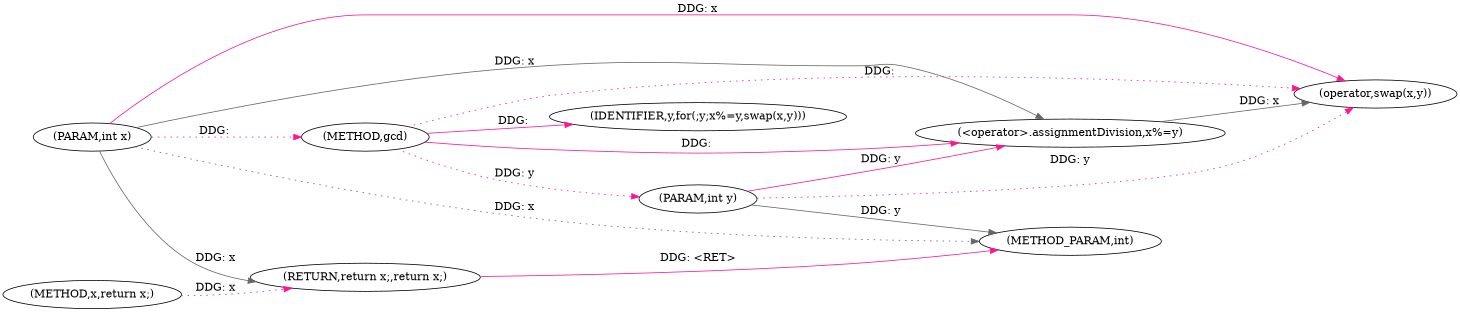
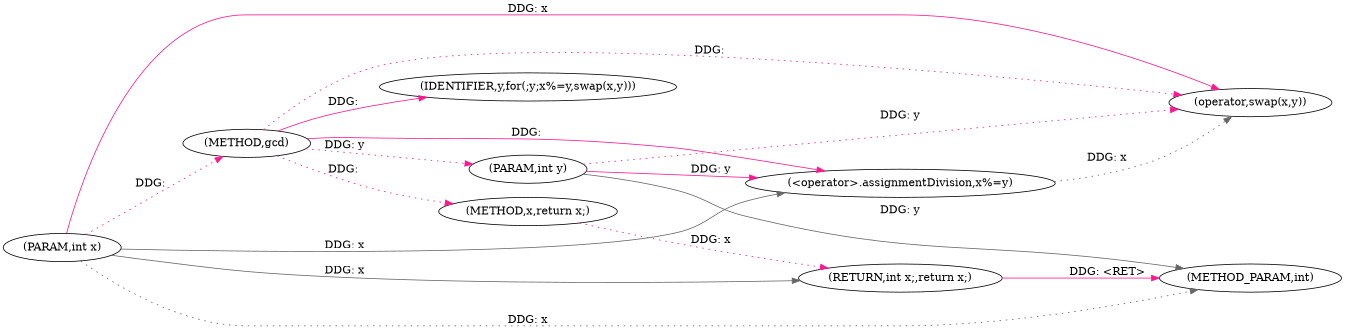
edge "(<operator>.assignmentDivision,x%=y)" -> "(operator,swap(x,y))": style solid -> dotted
edge "(METHOD,gcd)" -> "(METHOD,x,return x;)": added, label "DDG:"
node "(RETURN,return x;,return x;)": label "(RETURN,return x;,return x;)" -> "(RETURN,int x;,return x;)"
